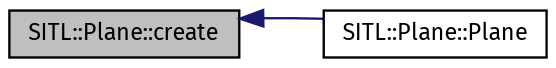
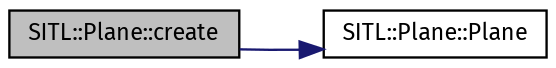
edge "SITL::Plane::Plane" -> "SITL::Plane::create": reversed
